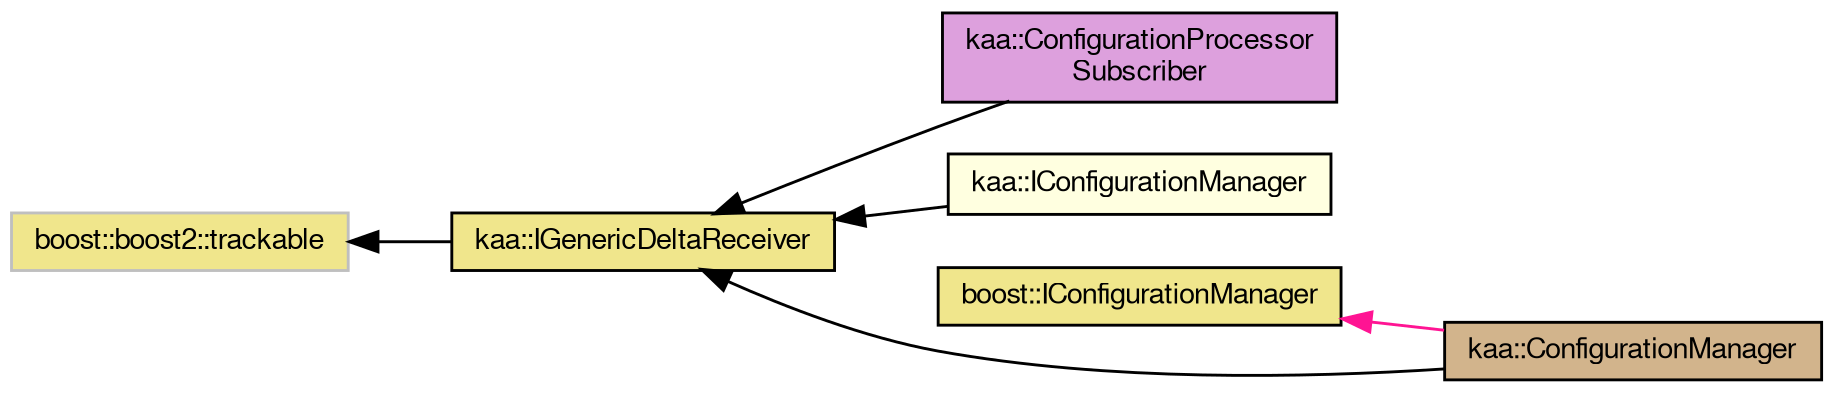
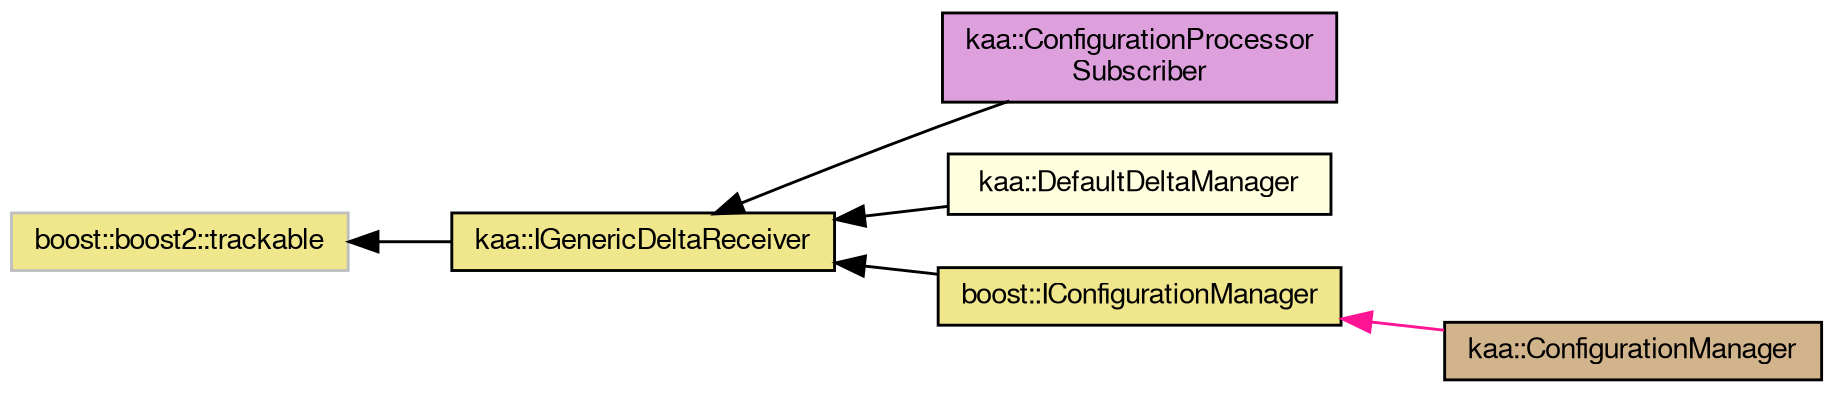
node "kaa::IConfigurationManager": label "kaa::IConfigurationManager" -> "kaa::DefaultDeltaManager"
edge "kaa::ConfigurationManager" -> "kaa::IGenericDeltaReceiver": now "boost::IConfigurationManager" -> "kaa::IGenericDeltaReceiver"
